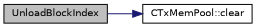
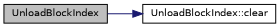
node "CTxMemPool::clear": label "CTxMemPool::clear" -> "UnloadBlockIndex::clear"
